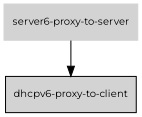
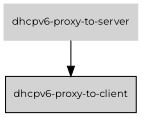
node "server6-proxy-to-server": label "server6-proxy-to-server" -> "dhcpv6-proxy-to-server"
